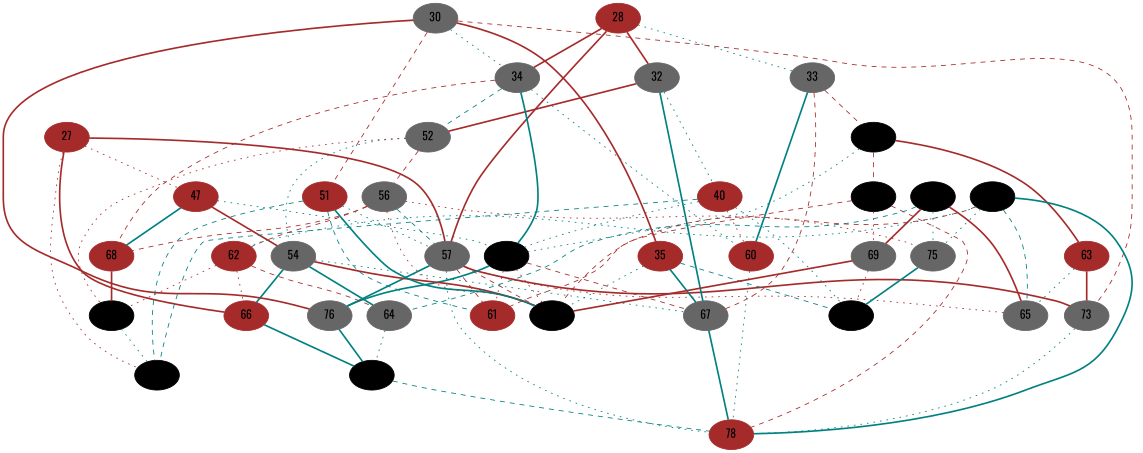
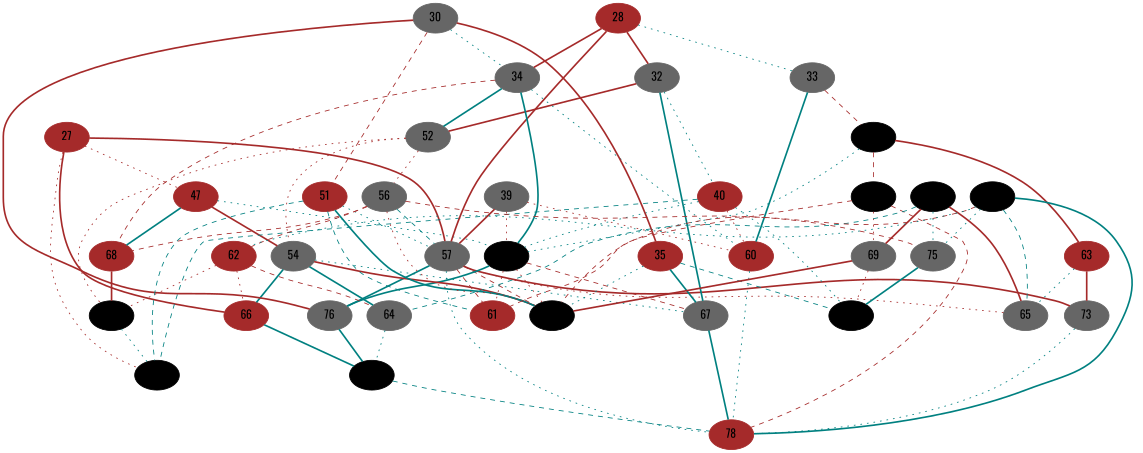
edge "30" -- "73": removed
edge "34" -- "52": style dashed -> bold
edge "52" -- "54": color teal -> brown
edge "52" -- "56": style dashed -> dotted
node "39": added
edge "33" -- "67": removed
edge "56" -- "75": style dotted -> dashed
